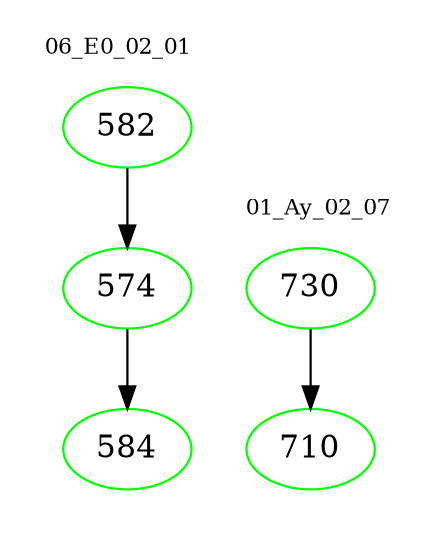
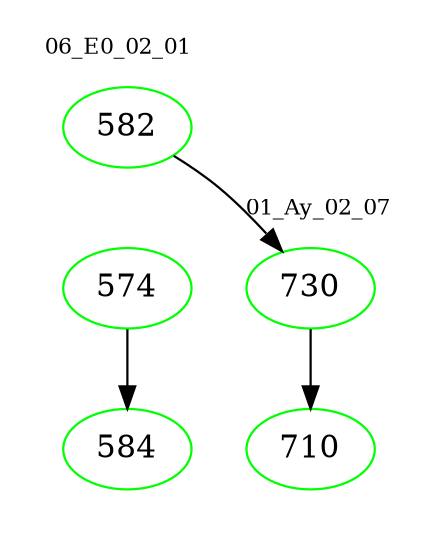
edge "582" -> "574": now "582" -> "730"
